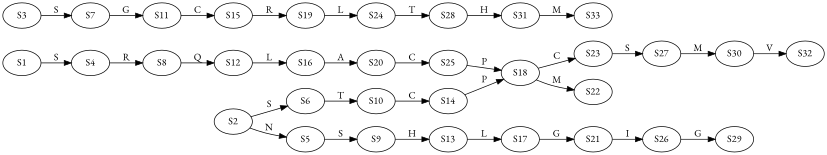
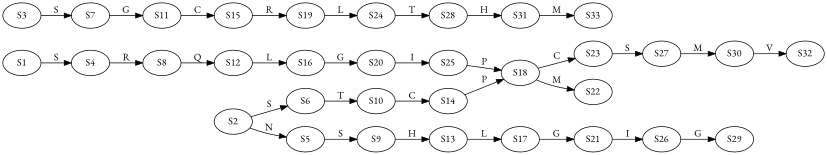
edge "S16" -> "S20": label "A" -> "G"
edge "S20" -> "S25": label "C" -> "I"
